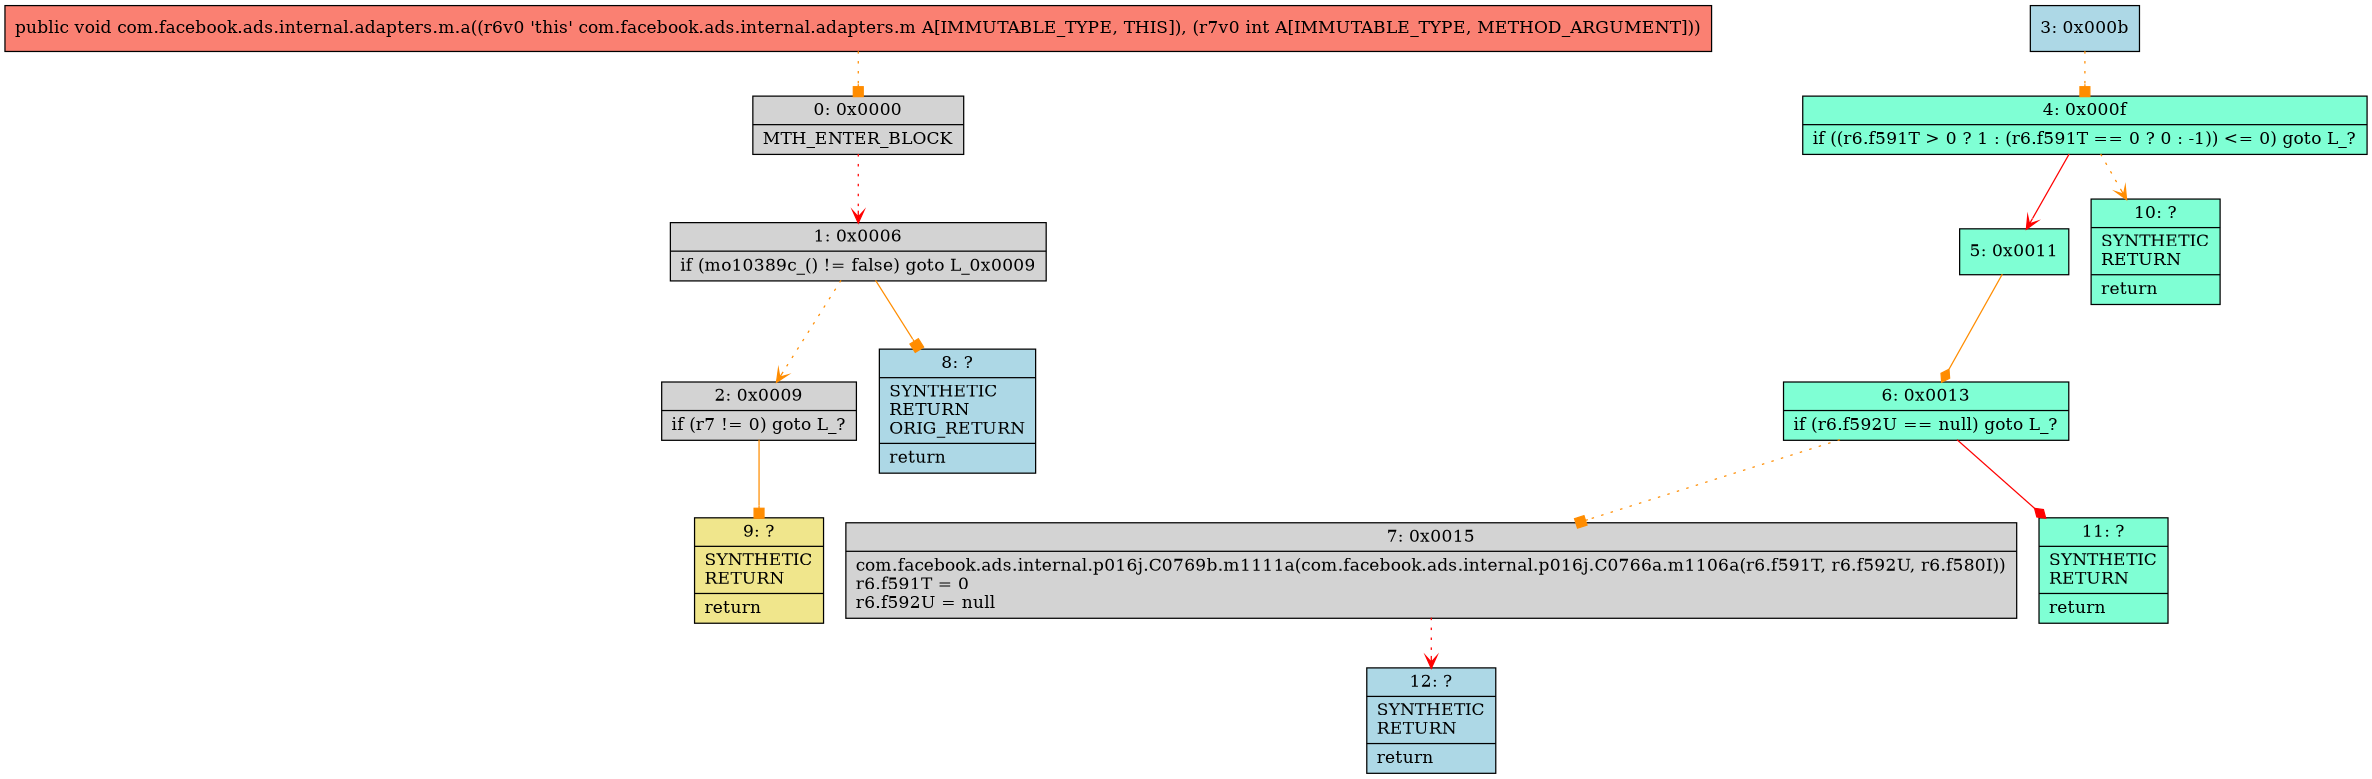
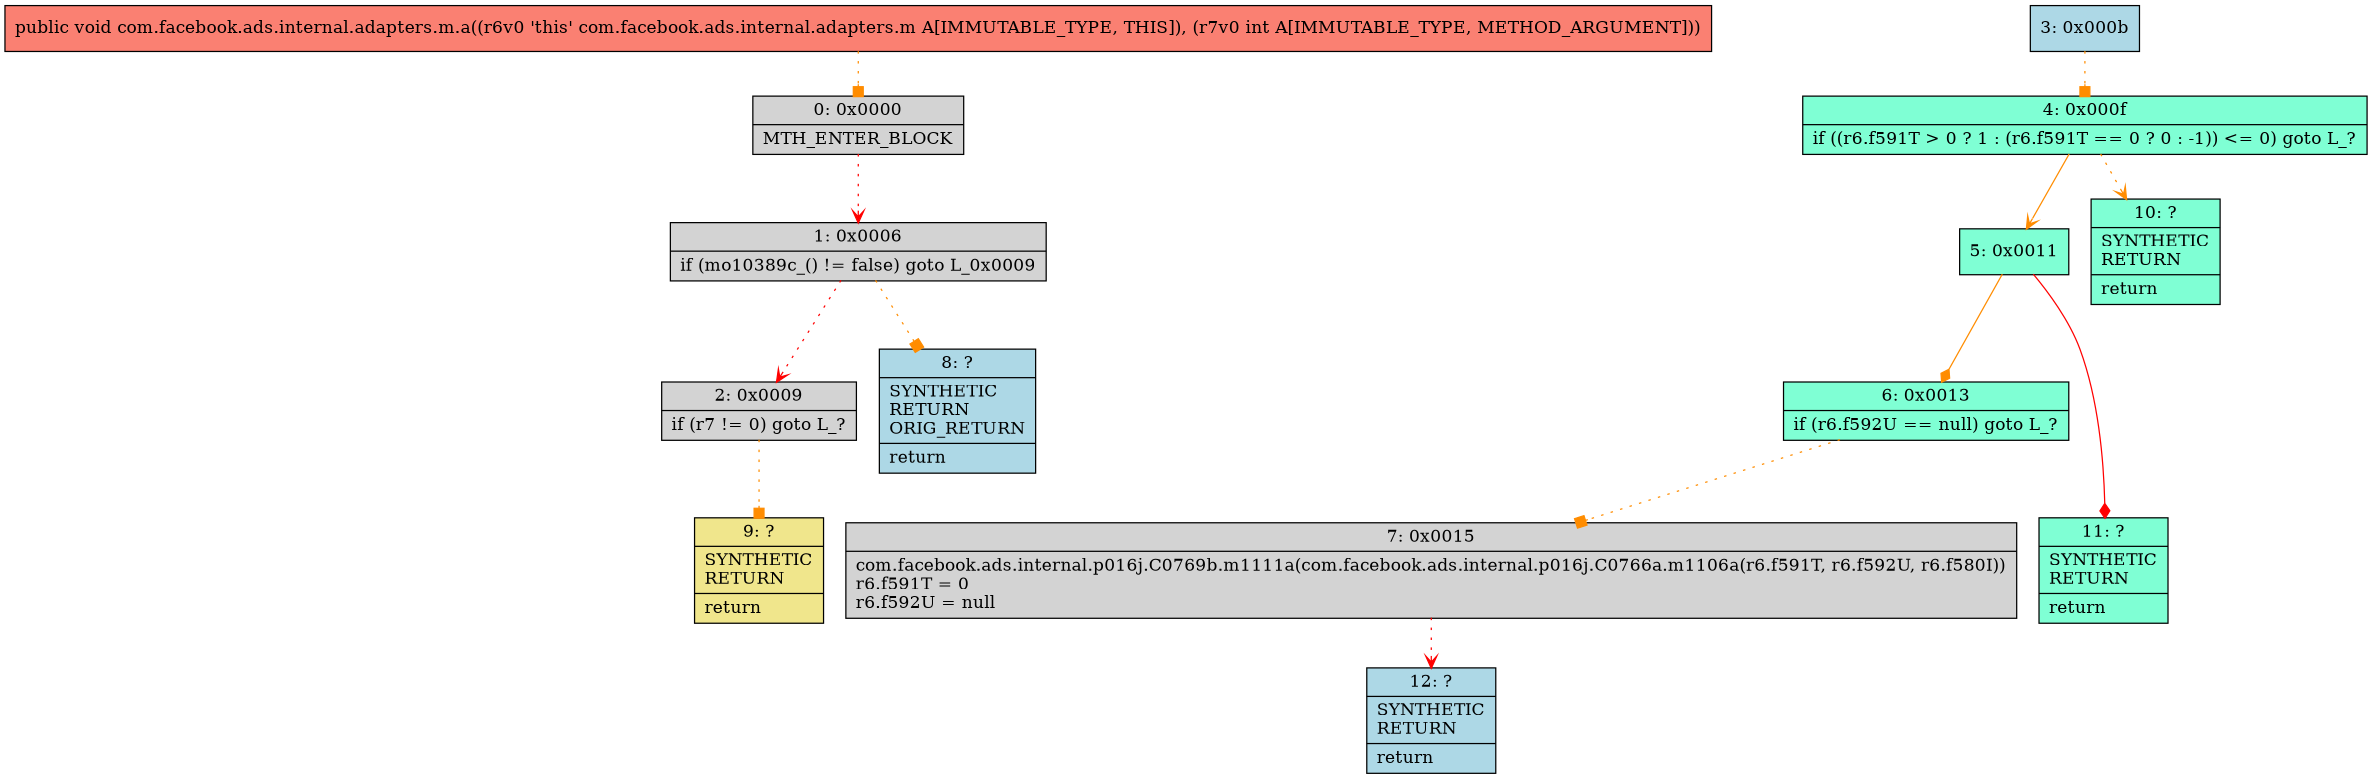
edge "4: 0x000f" -> "5: 0x0011": color red -> darkorange
edge "1: 0x0006" -> "8: ?": style solid -> dotted
edge "1: 0x0006" -> "2: 0x0009": color darkorange -> red
edge "2: 0x0009" -> "9: ?": style solid -> dotted
edge "6: 0x0013" -> "11: ?": now "5: 0x0011" -> "11: ?"
